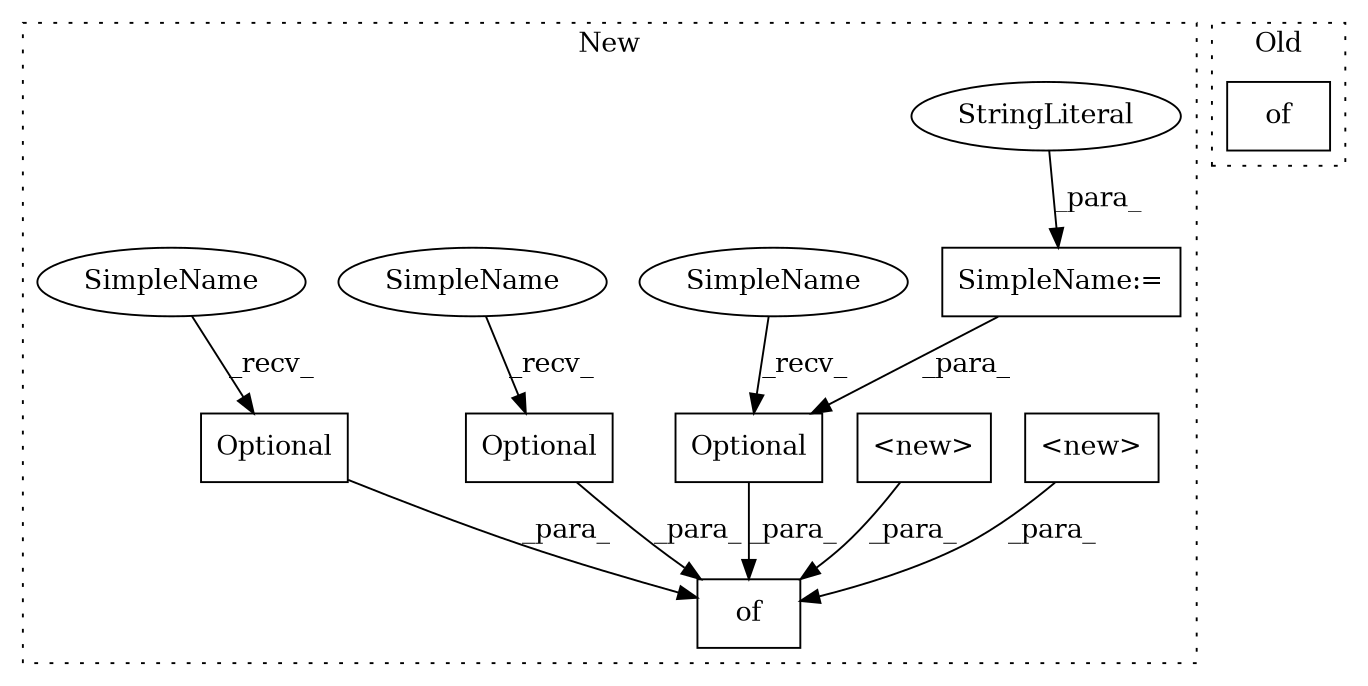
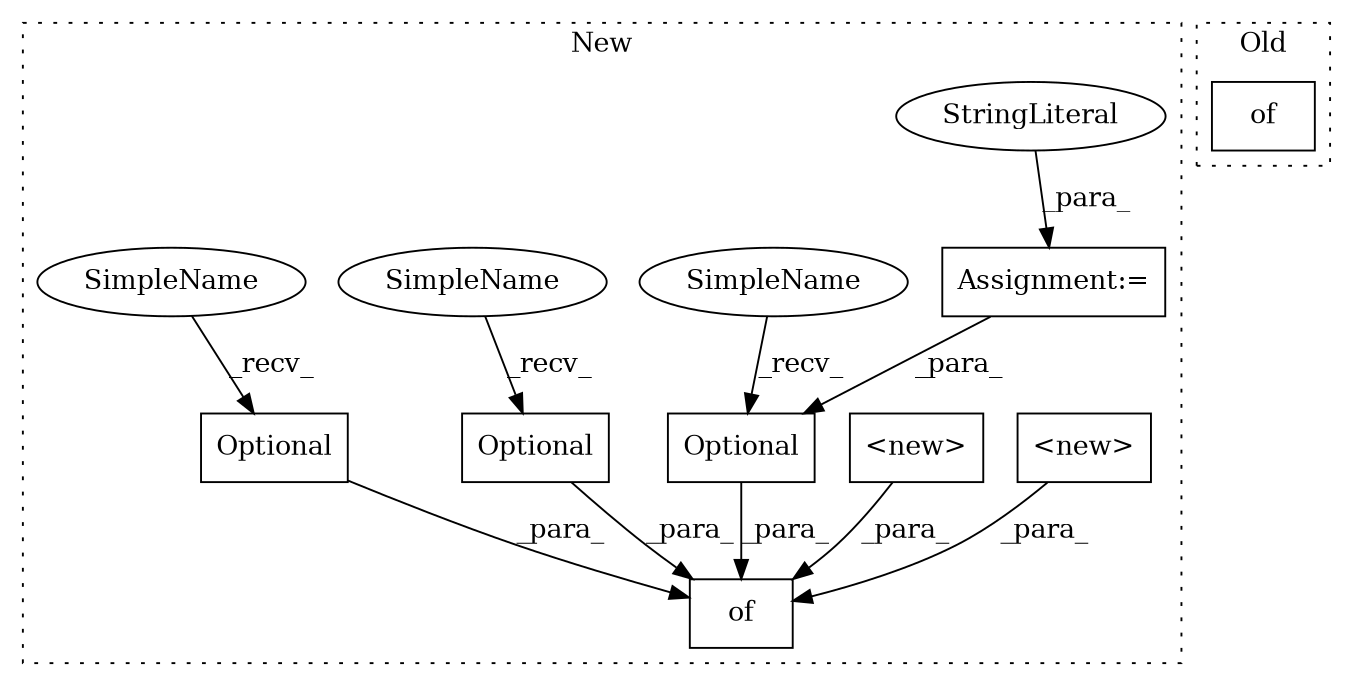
node "SimpleName:=": label "SimpleName:=" -> "Assignment:="
